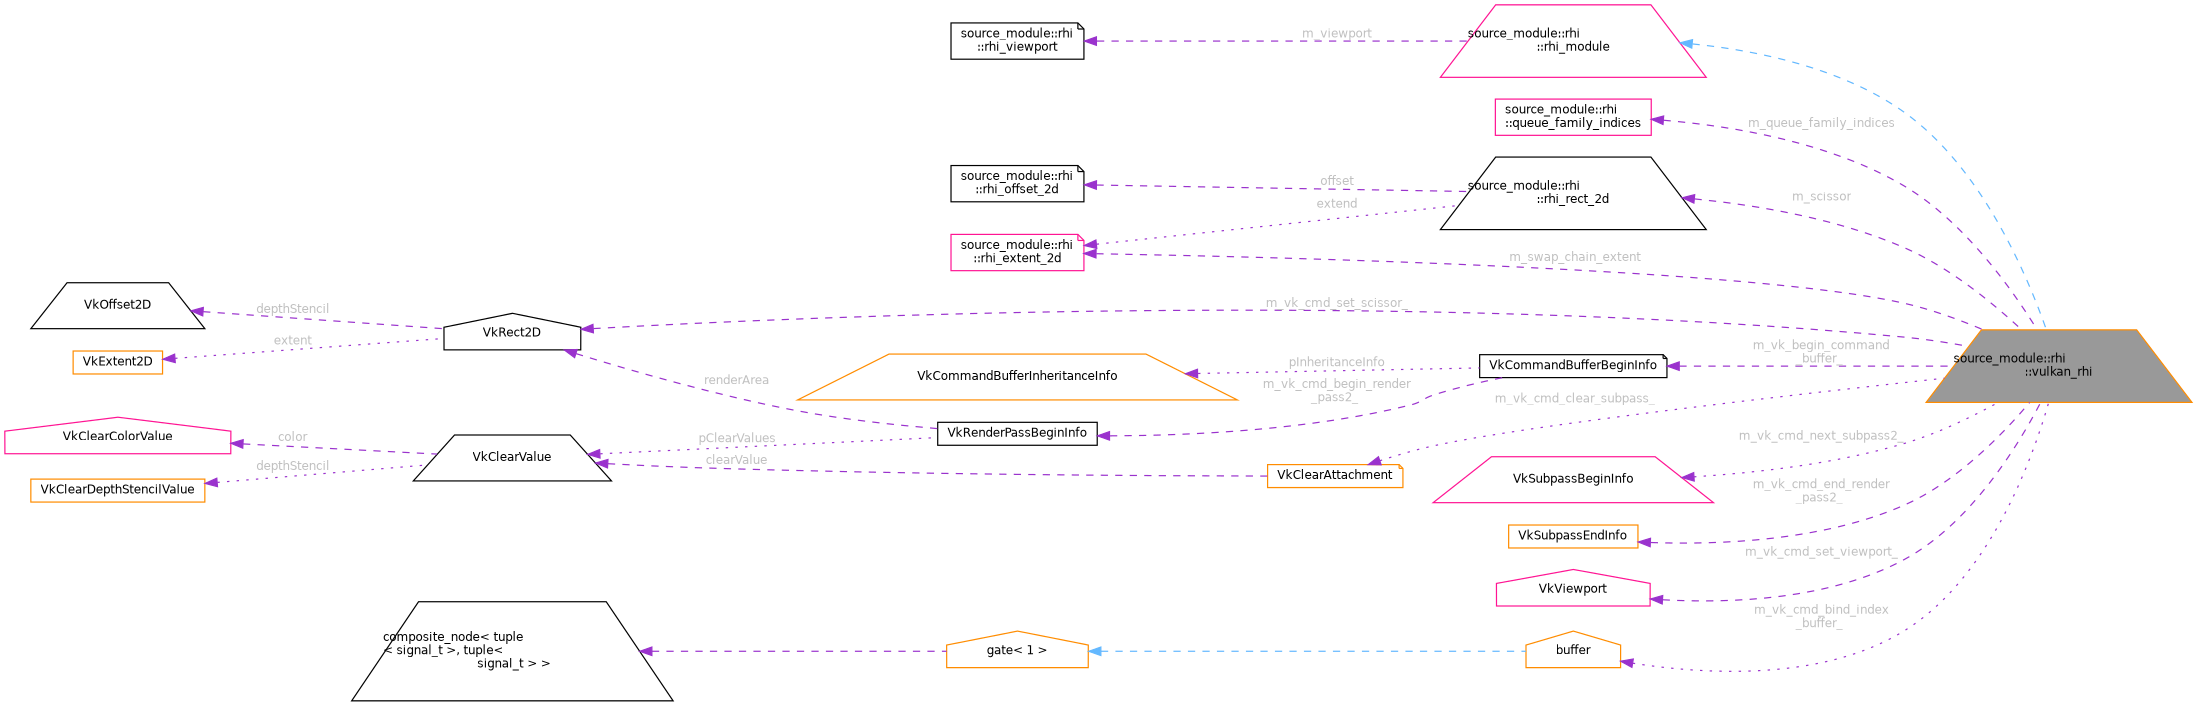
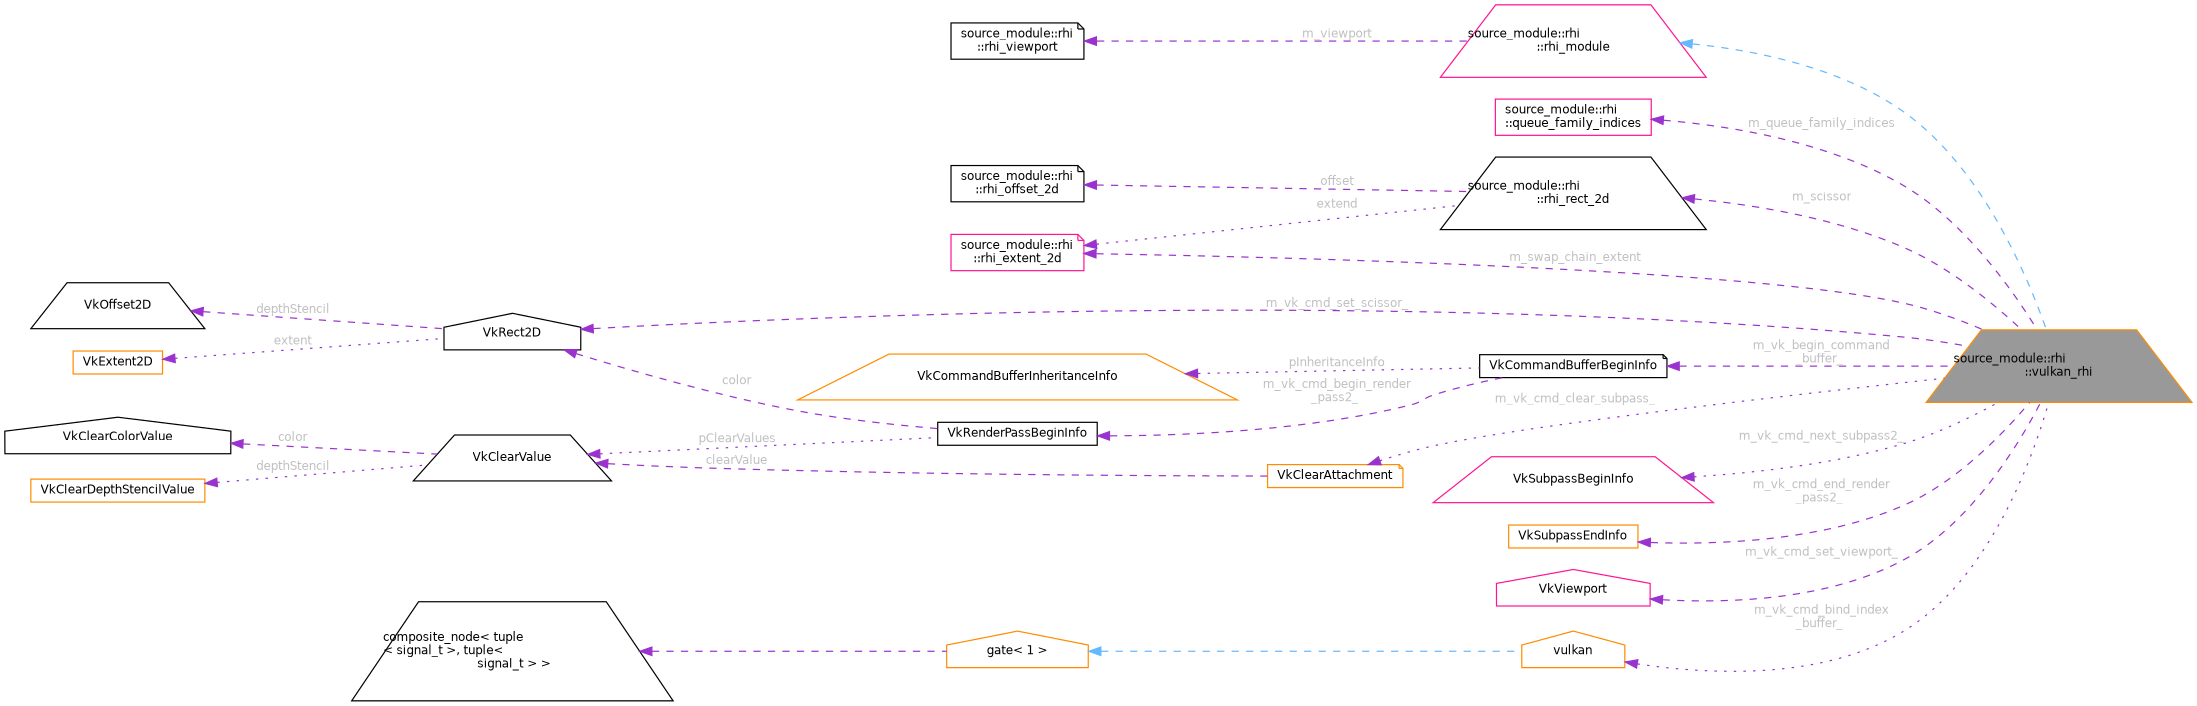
edge "VkRenderPassBeginInfo" -> "VkRect2D": label " renderArea" -> " color"
node "VkClearColorValue": color deeppink -> black
node "buffer": label "buffer" -> "vulkan"
